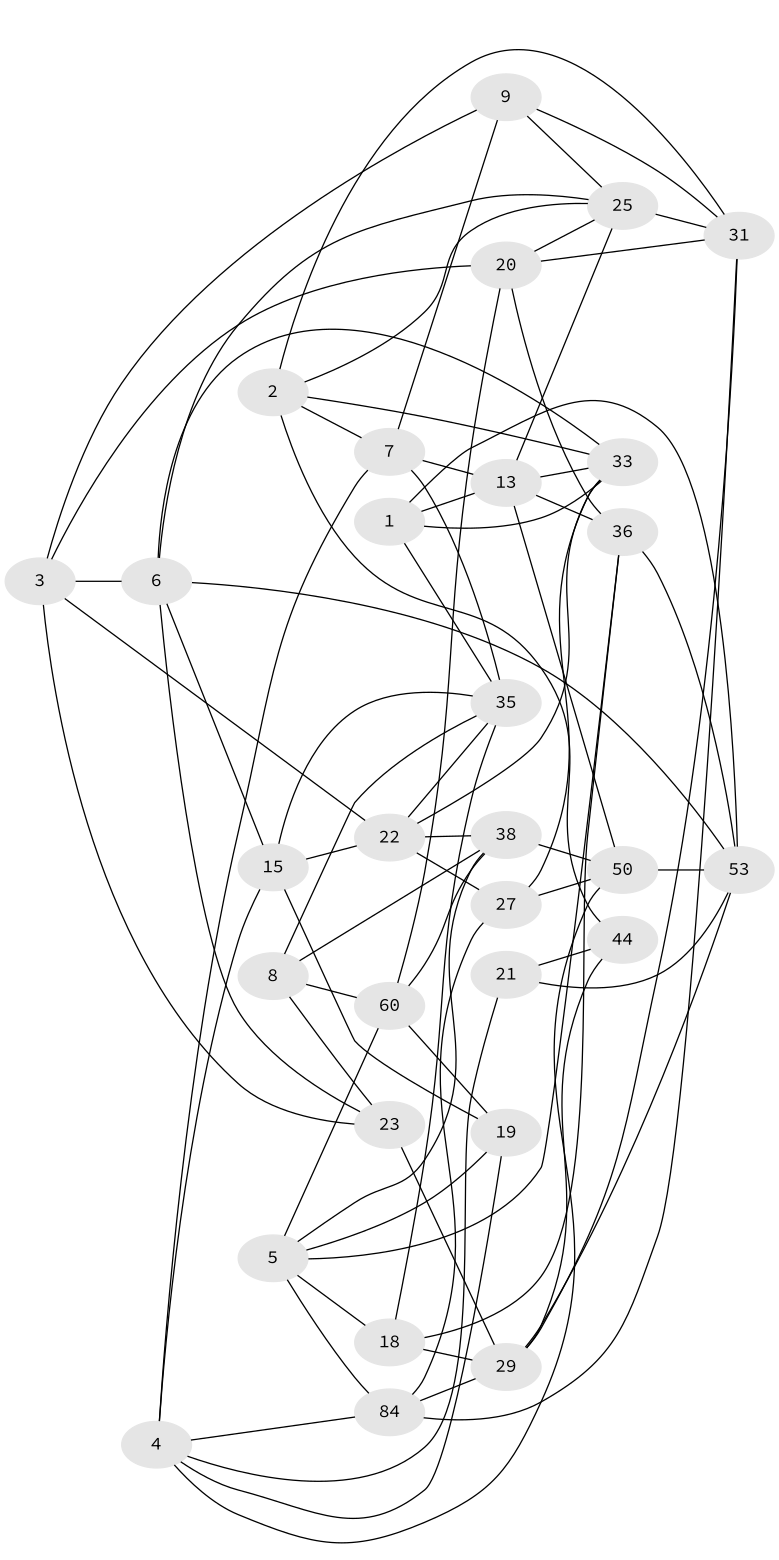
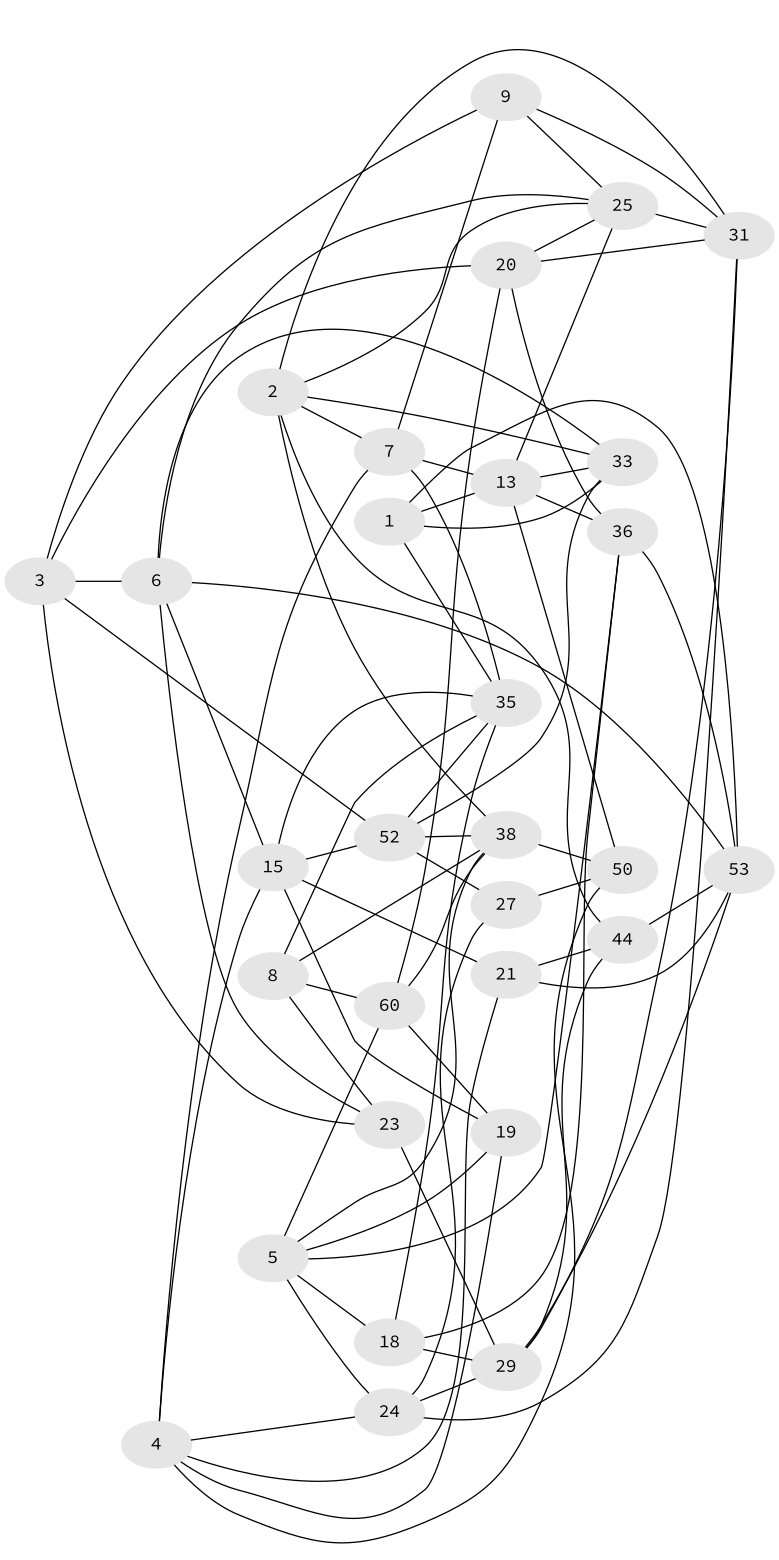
edge "33" -- "27": removed
edge "2" -- "38": added
node "22": label "22" -> "52"
edge "50" -- "53": now "44" -- "53"
edge "15" -- "21": added
node "84": label "84" -> "24"
